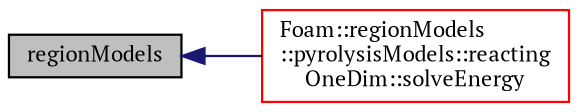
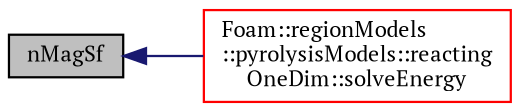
node "regionModels": label "regionModels" -> "nMagSf"
